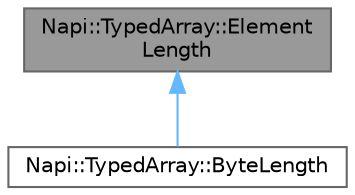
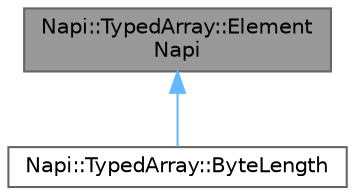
node "Napi::TypedArray::Element Length": label "Napi::TypedArray::Element Length" -> "Napi::TypedArray::Element Napi"
